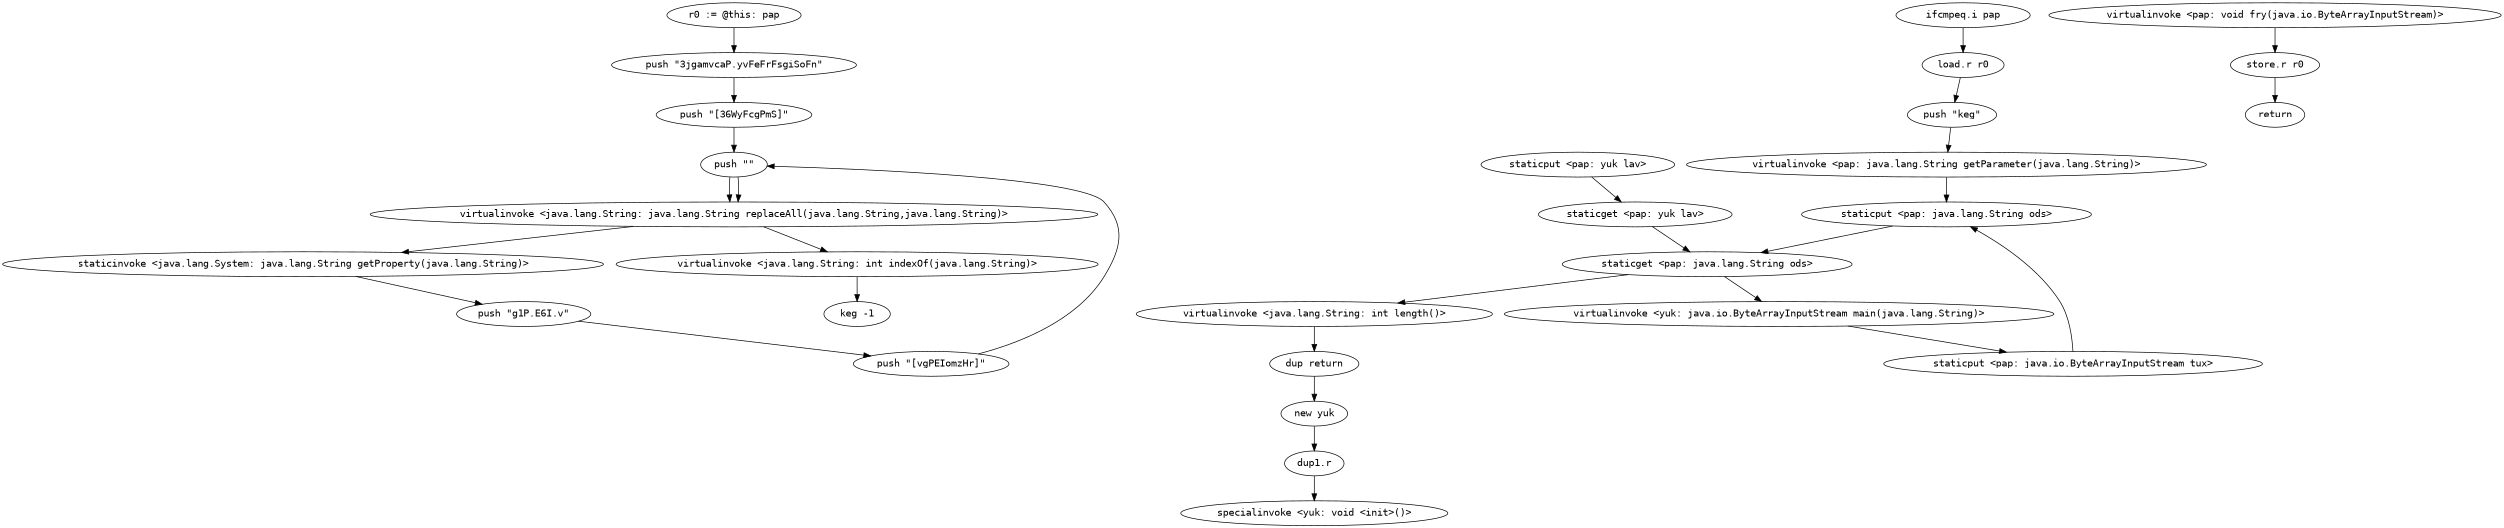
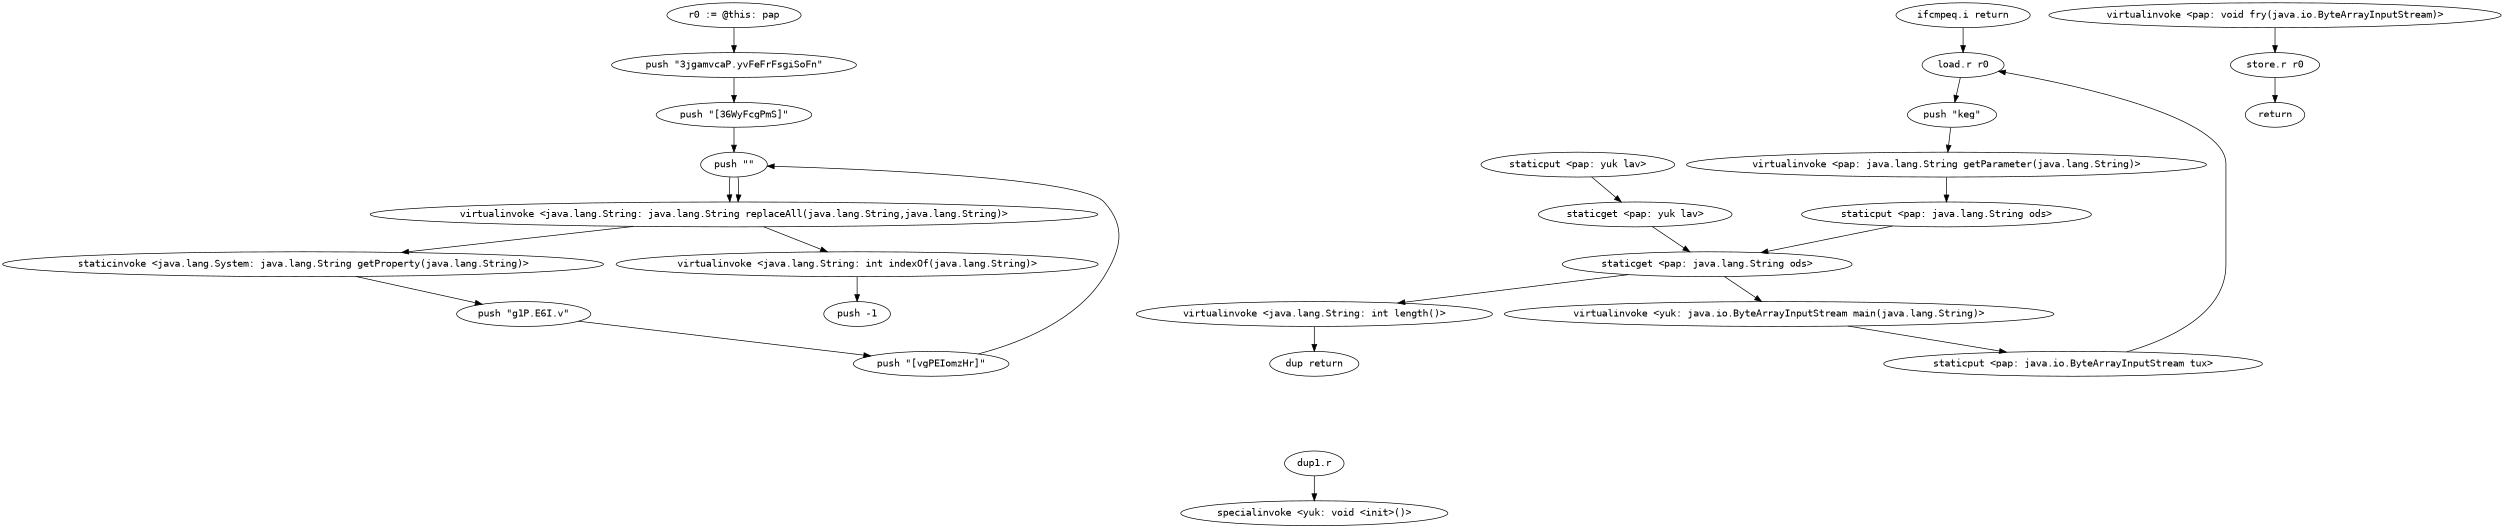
node "ifcmpeq.i pap": label "ifcmpeq.i pap" -> "ifcmpeq.i return"
edge "staticput <pap: java.io.ByteArrayInputStream tux>" -> "staticput <pap: java.lang.String ods>": now "staticput <pap: java.io.ByteArrayInputStream tux>" -> "load.r r0"
node "keg -1": label "keg -1" -> "push -1"
node "new yuk": removed
